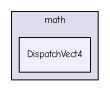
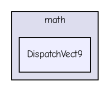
node "DispatchVect4": label "DispatchVect4" -> "DispatchVect9"
